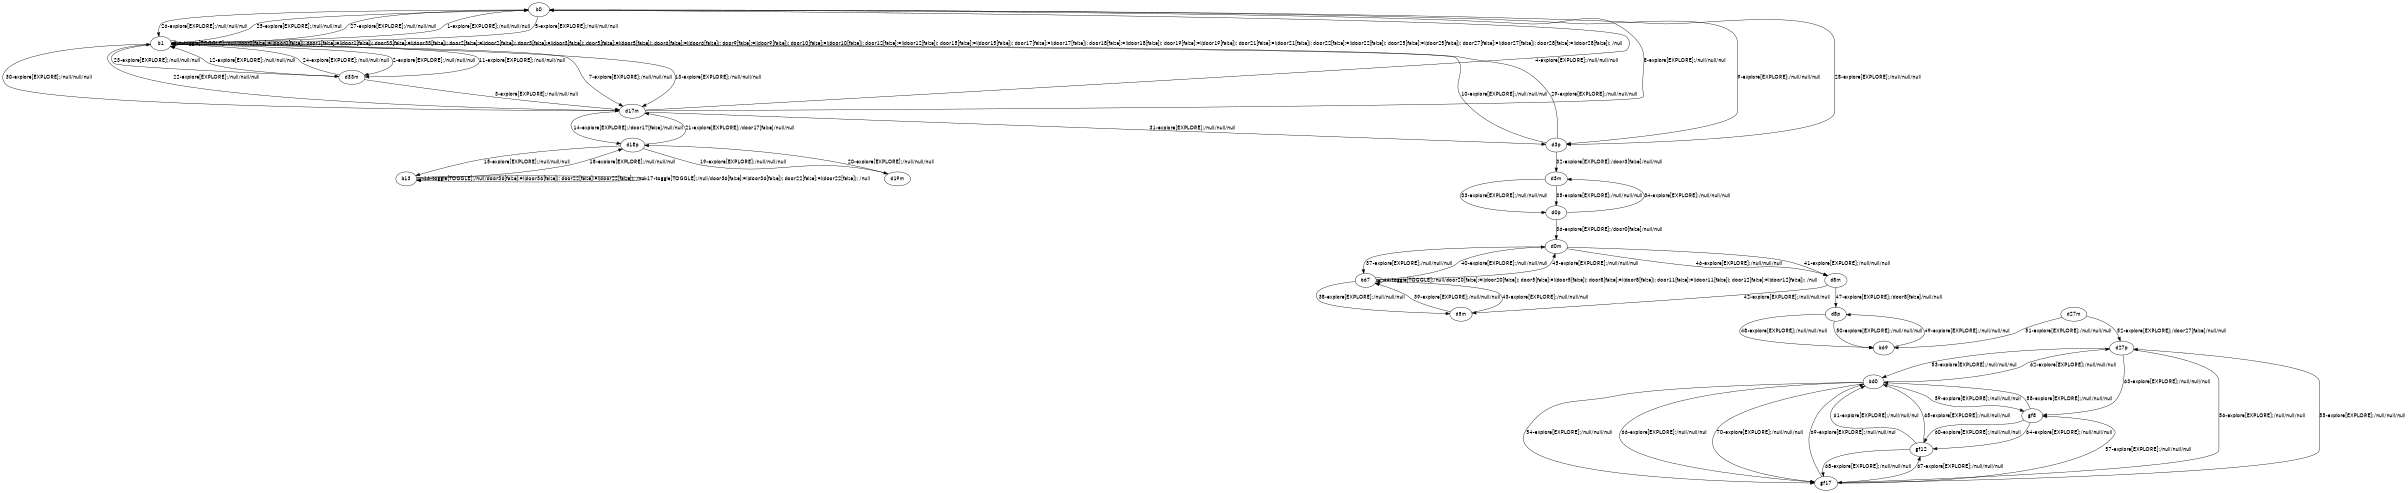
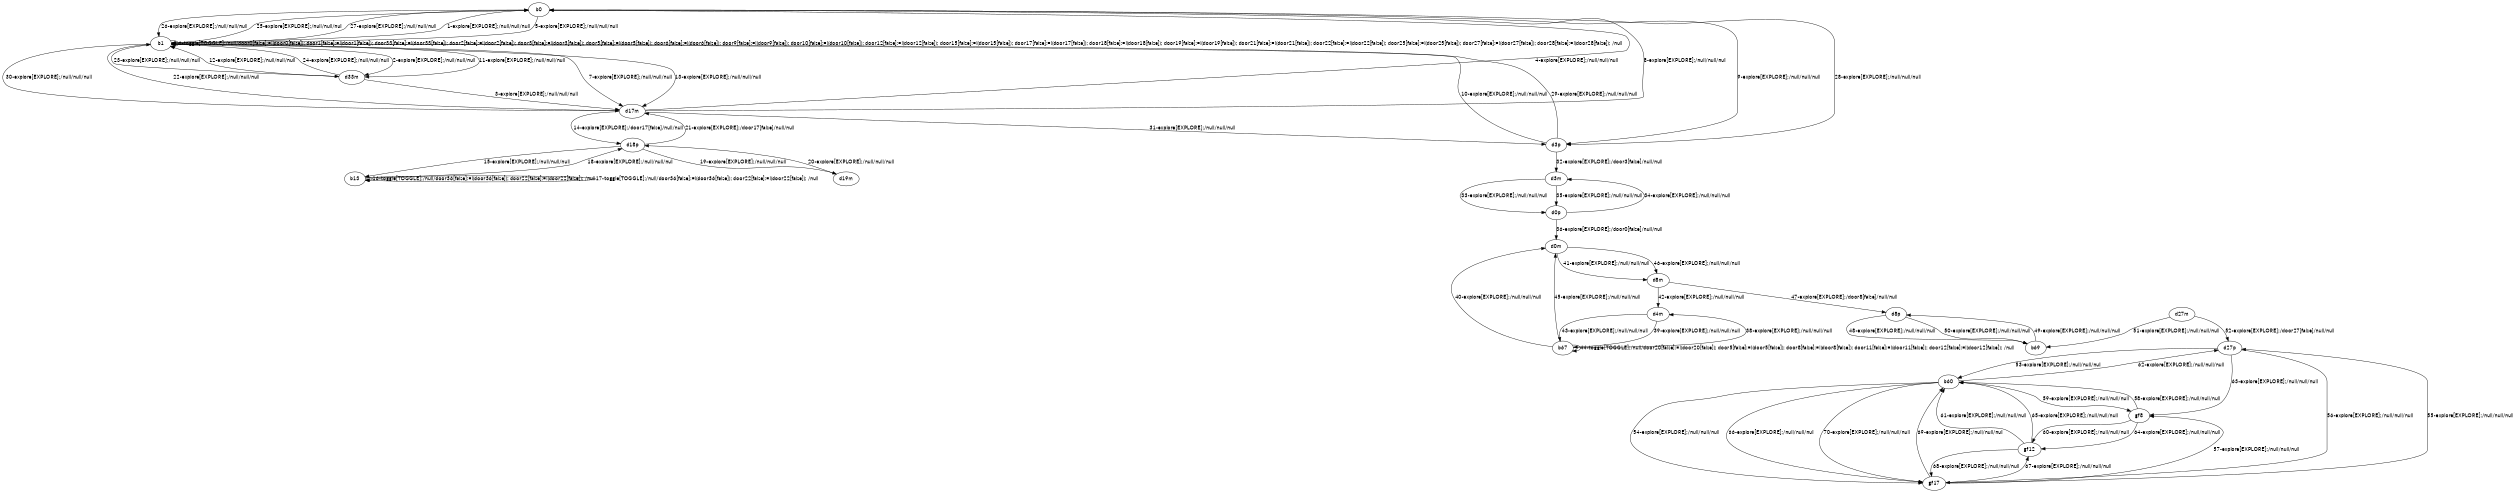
edge "d0m" -> "b67": removed, label "37-explore[EXPLORE];/null/null/null"
node "d5m": label "d5m" -> "d4m"
